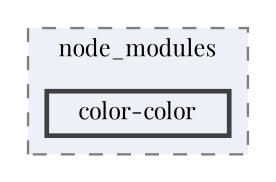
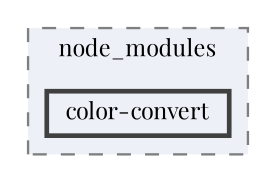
node "color-color": label "color-color" -> "color-convert"
